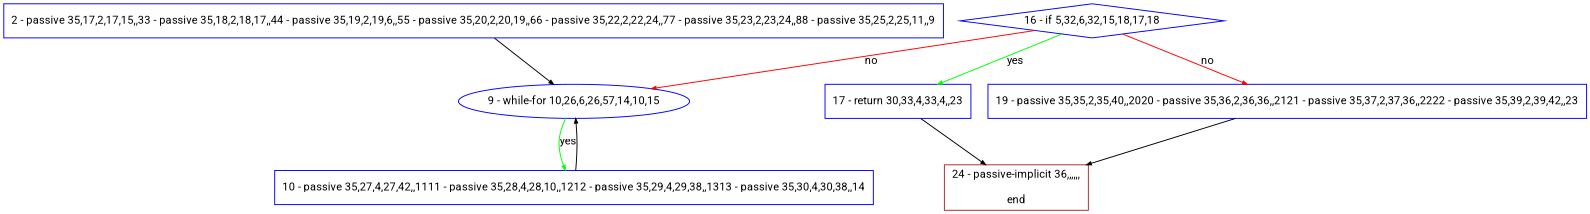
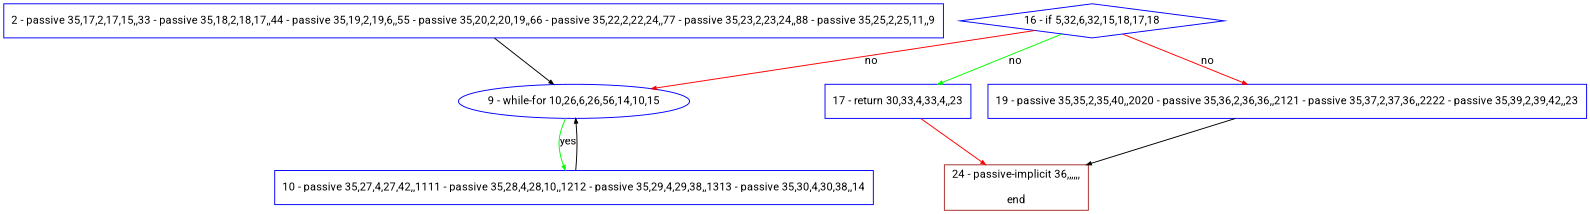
edge "16 - if 5,32,6,32,15,18,17,18" -> "17 - return 30,33,4,33,4,,23": label "yes" -> "no"
node "9 - while-for 10,26,6,26,57,14,10,15": label "9 - while-for 10,26,6,26,57,14,10,15" -> "9 - while-for 10,26,6,26,56,14,10,15"
edge "17 - return 30,33,4,33,4,,23" -> "24 - passive-implicit 36,,,,,, end": color #000000 -> #ff0000
